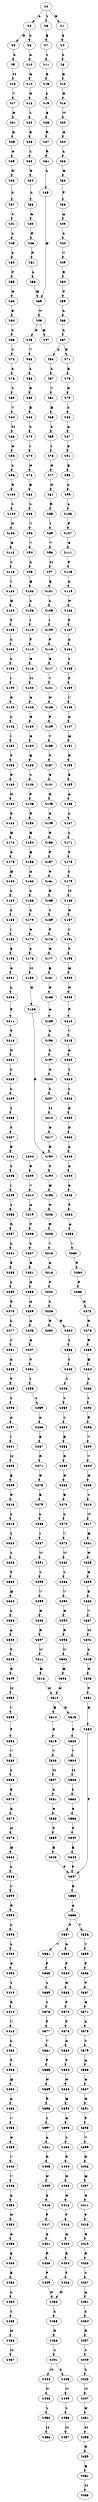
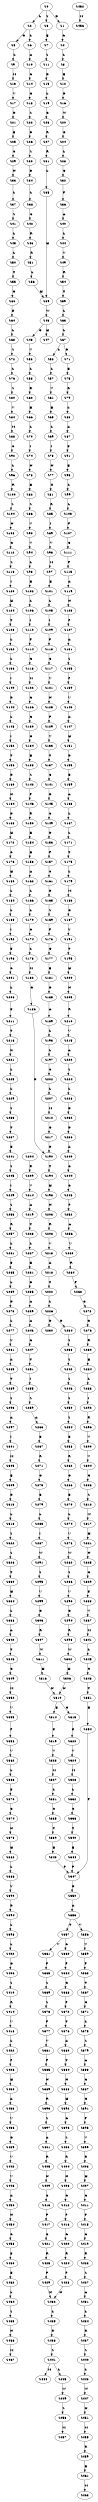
node "S448": removed
